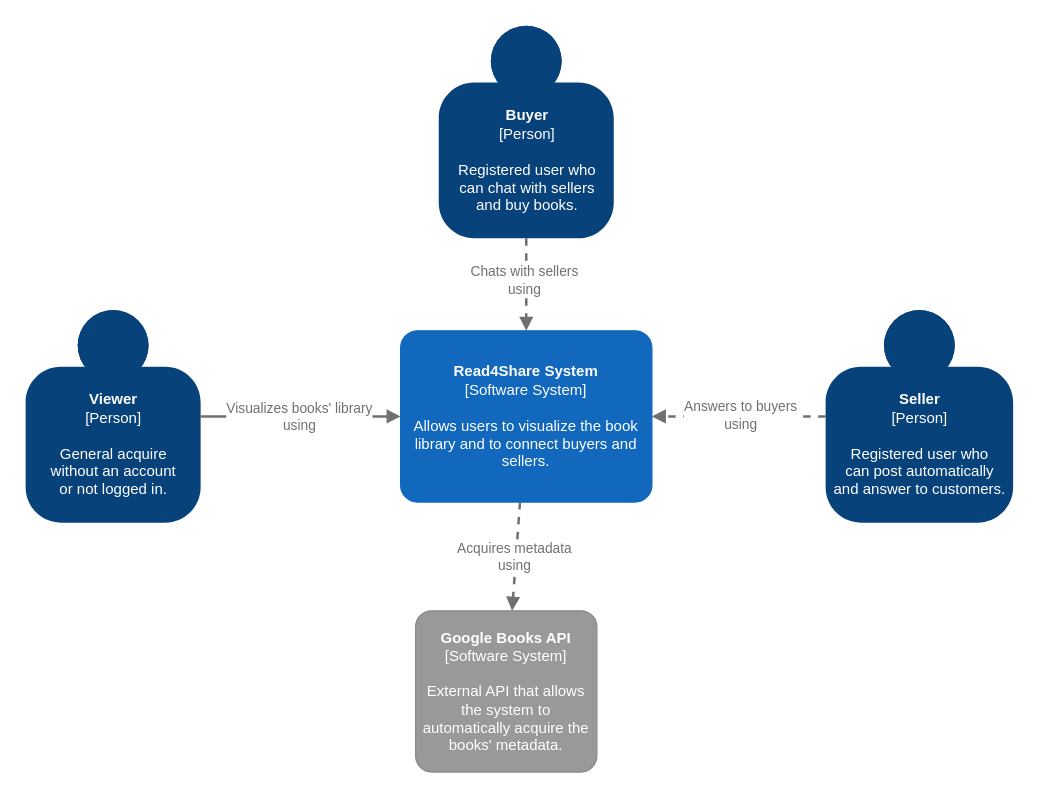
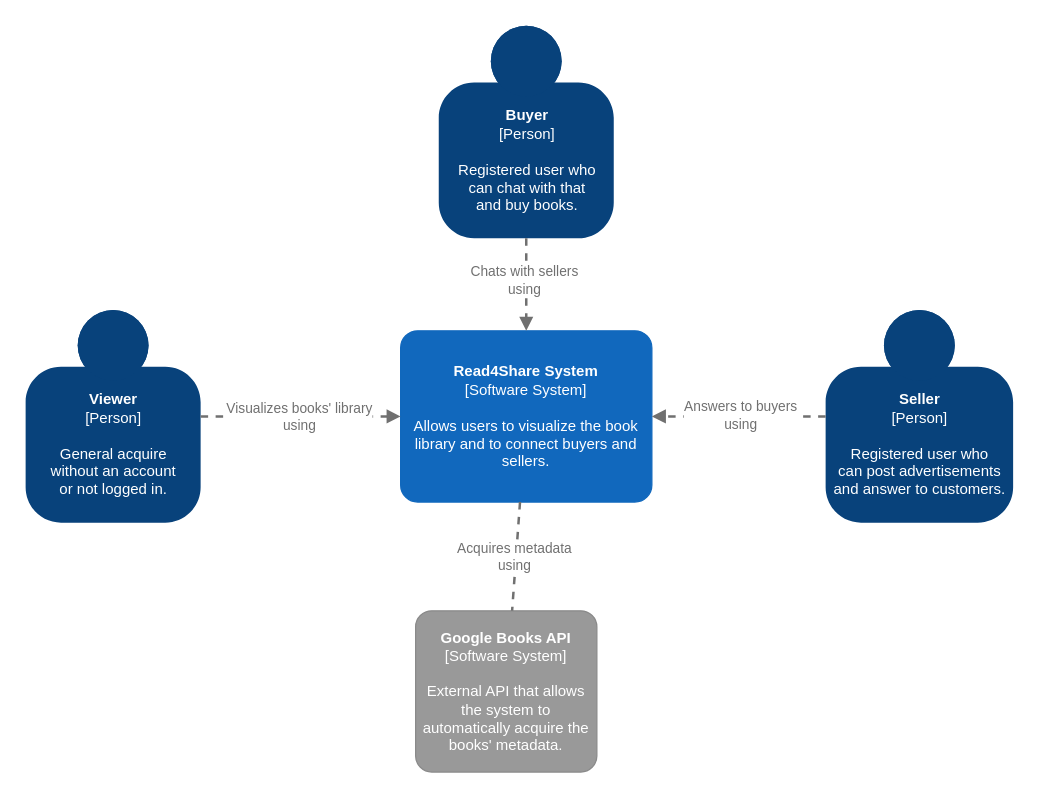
node "Buyer [Person] Registered user who can chat with sellers and buy books.": label "Buyer [Person] Registered user who can chat with sellers and buy books." -> "Buyer [Person] Registered user who can chat with that and buy books."
edge "Viewer [Person] General acquire without an account or not logged in." -> "Read4Share System [Software System] Allows users to visualize the book library and to connect buyers and sellers.": style solid -> dashed
node "Seller [Person] Registered user who can post automatically and answer to customers.": label "Seller [Person] Registered user who can post automatically and answer to customers." -> "Seller [Person] Registered user who can post advertisements and answer to customers."
edge "Read4Share System [Software System] Allows users to visualize the book library and to connect buyers and sellers." -> "Google Books API [Software System] External API that allows the system to automatically acquire the books' metadata.": arrowhead block -> none
